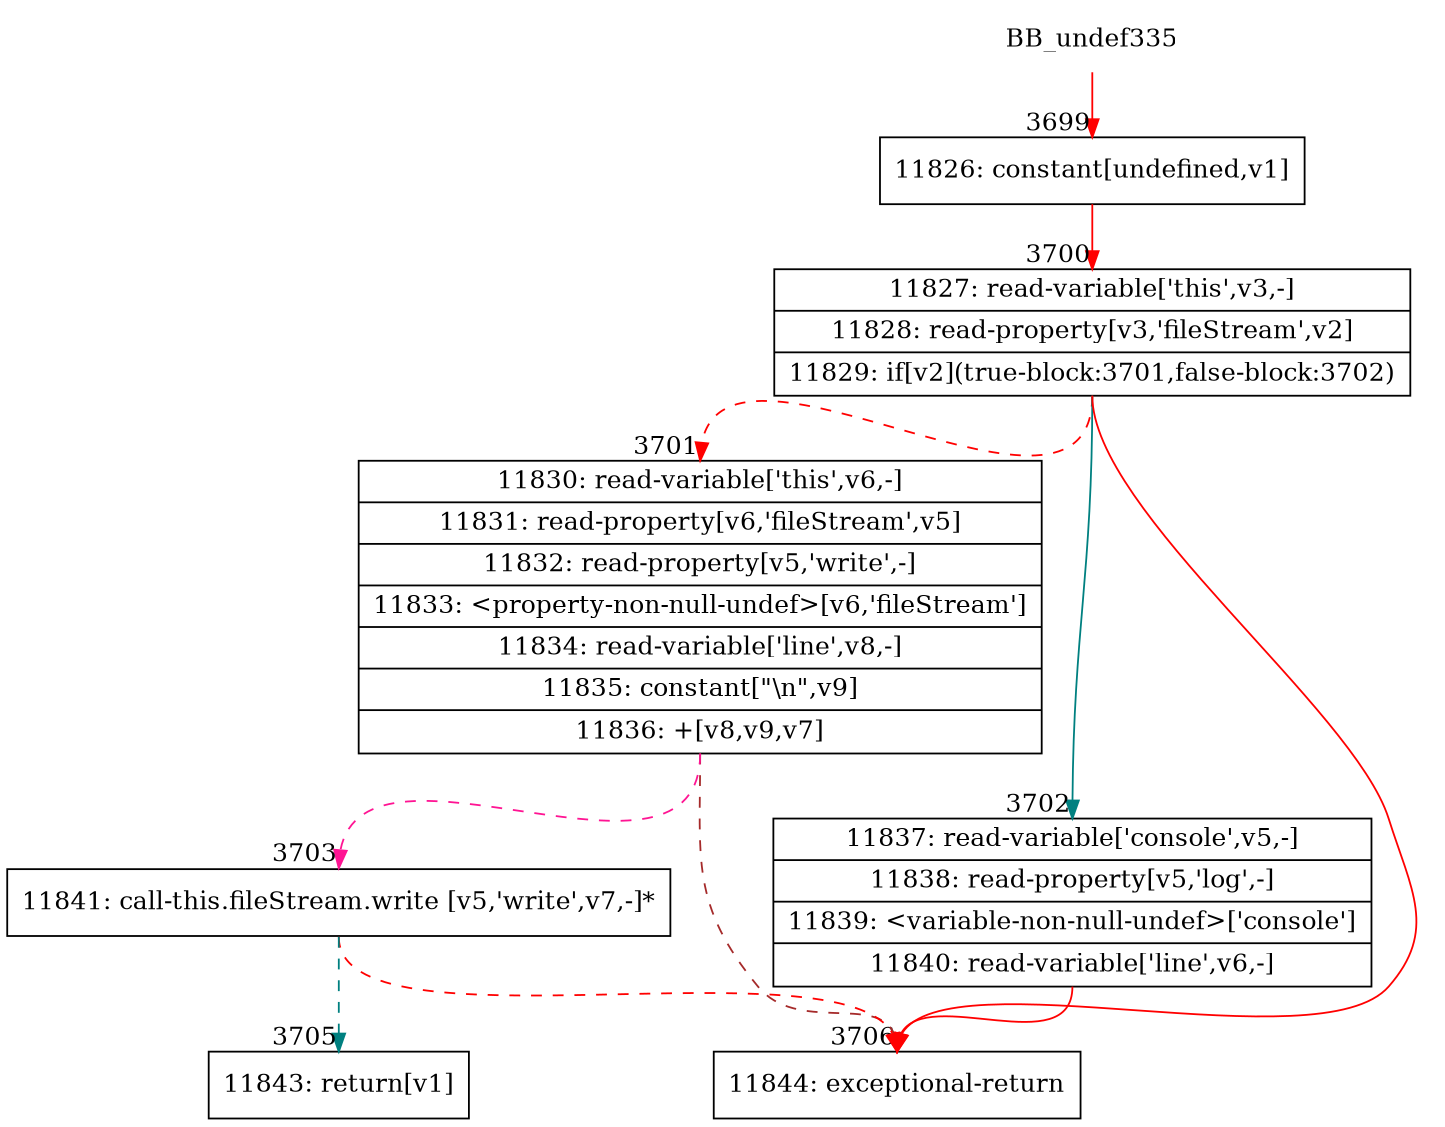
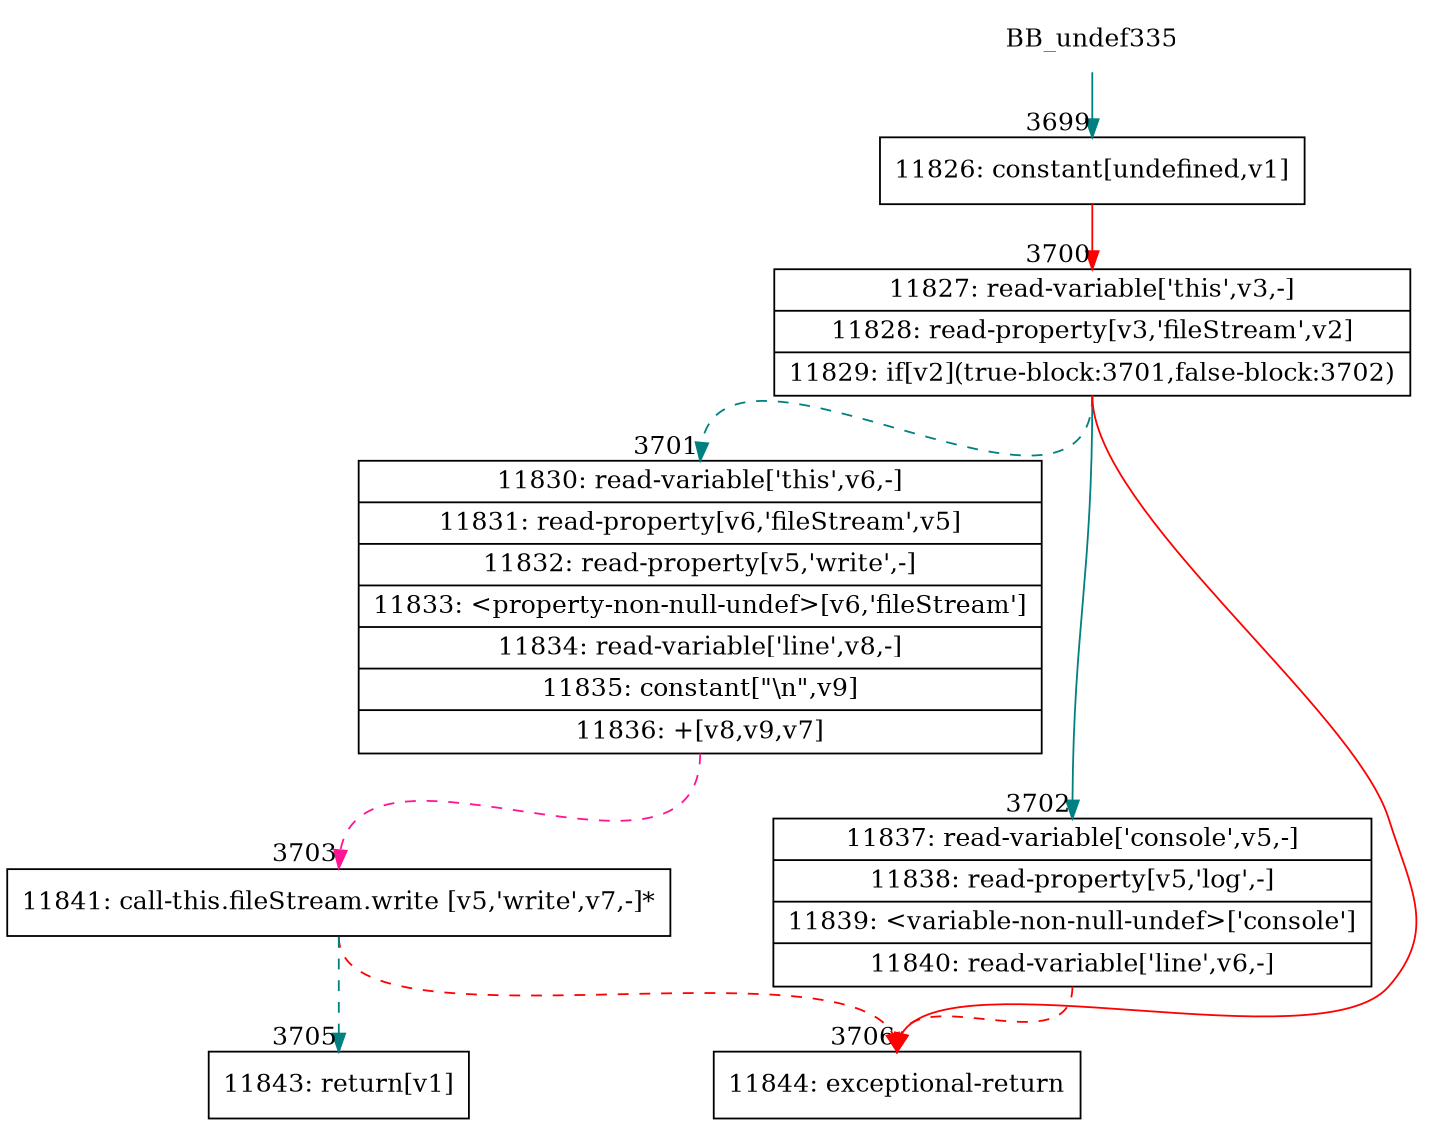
edge "BB_undef335" -> "11826: constant[undefined,v1]": color red -> teal
edge "11827: read-variable['this',v3,-]" -> "11830: read-variable['this',v6,-]": color red -> teal
edge "11830: read-variable['this',v6,-]" -> "11844: exceptional-return": removed
edge "11837: read-variable['console',v5,-]" -> "11844: exceptional-return": style solid -> dashed
